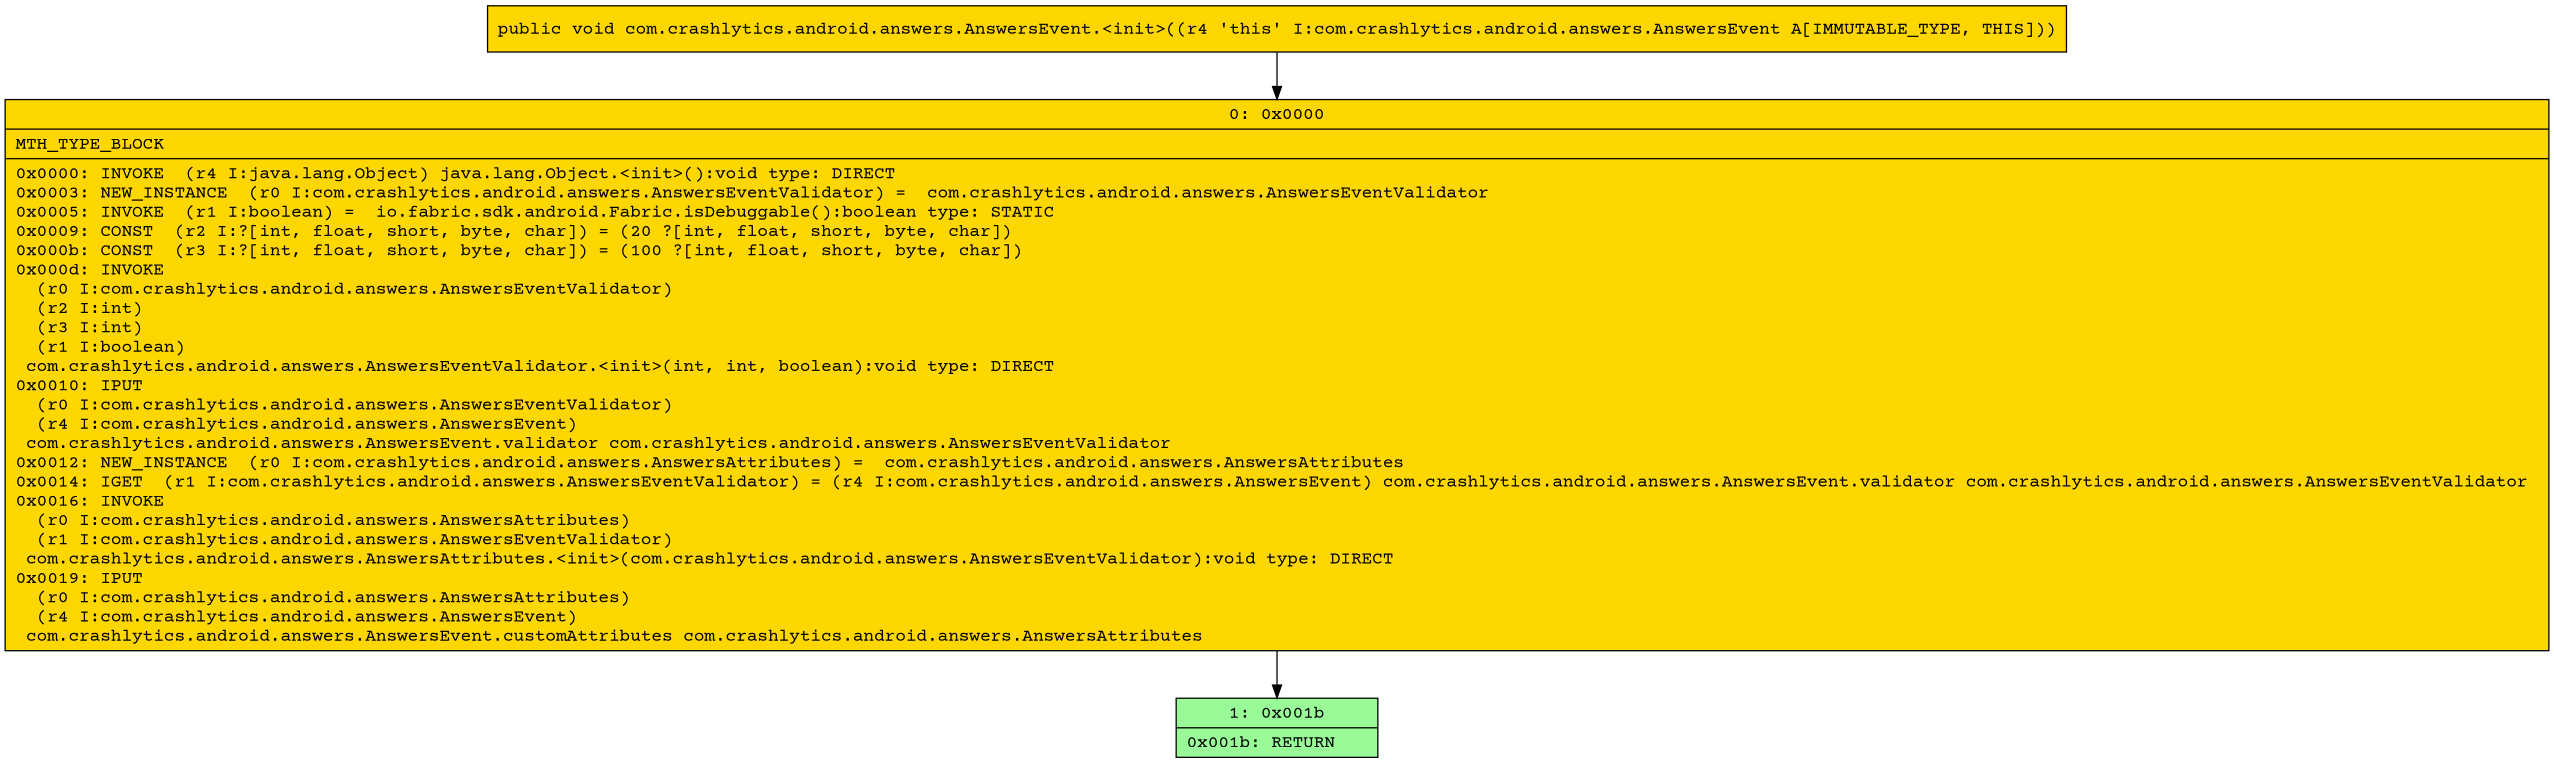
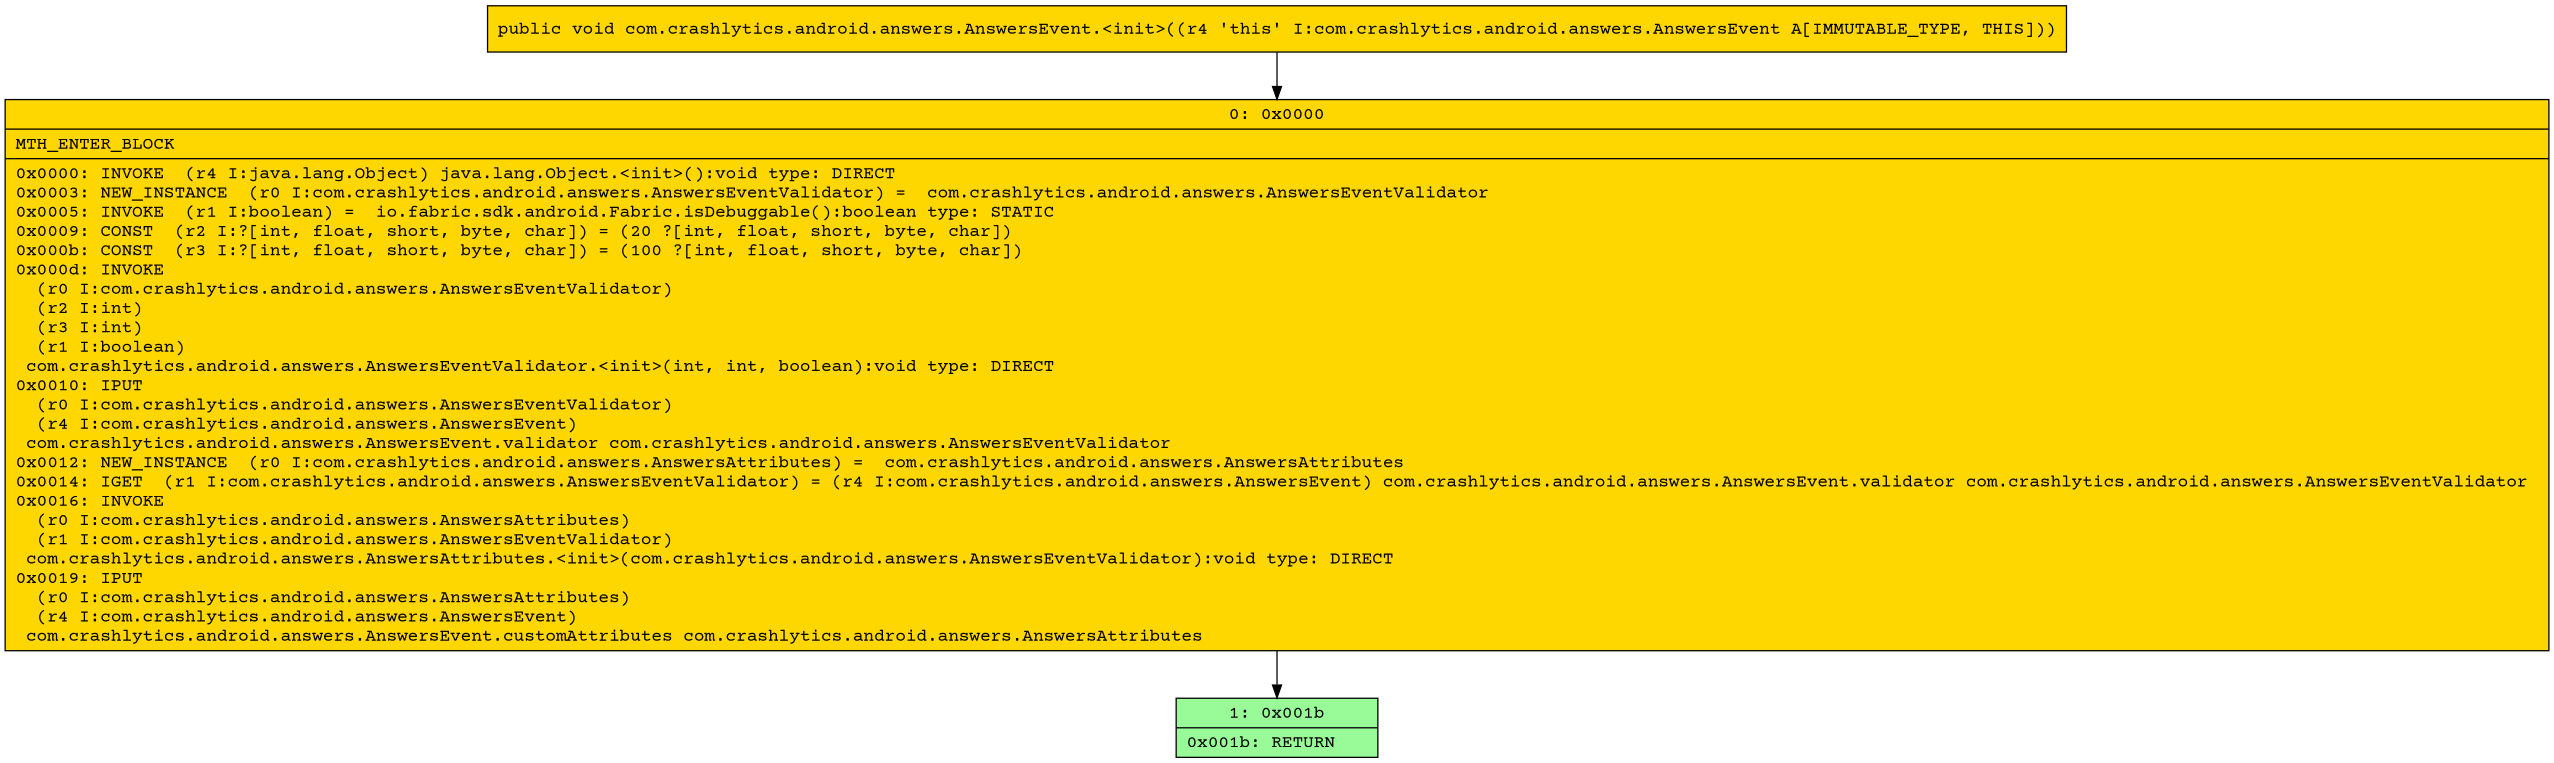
node "0: 0x0000": text "MTH_TYPE_BLOCK" -> "MTH_ENTER_BLOCK"
